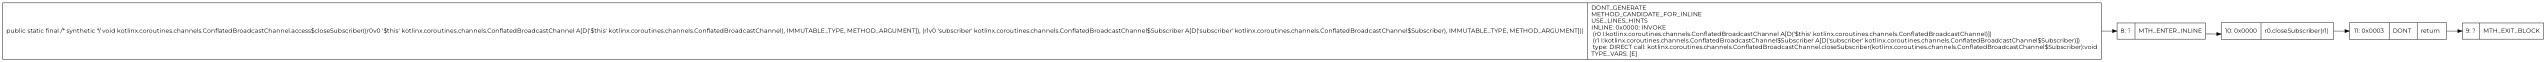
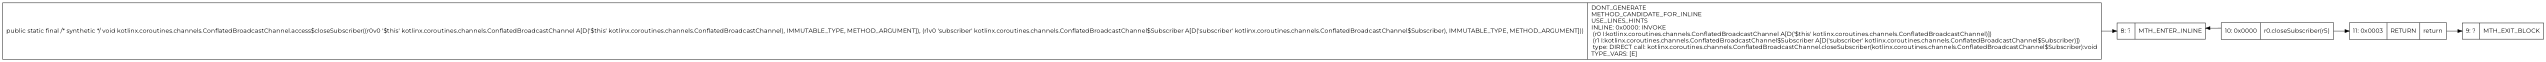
node "10: 0x0000": text "r0.closeSubscriber(r1)" -> "r0.closeSubscriber(r5)"
node "11: 0x0003": text "DONT" -> "RETURN"
edge "8: ?" -> "10: 0x0000": reversed
